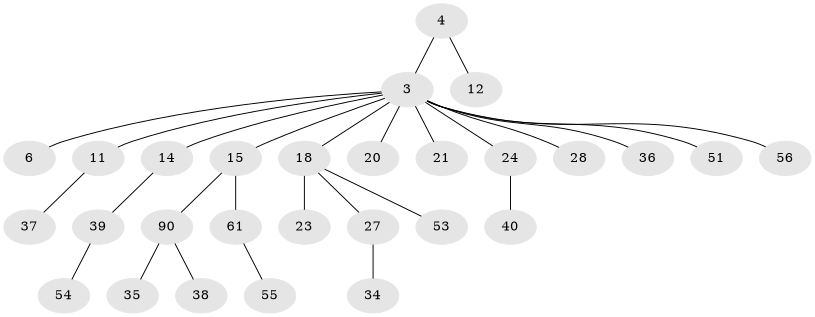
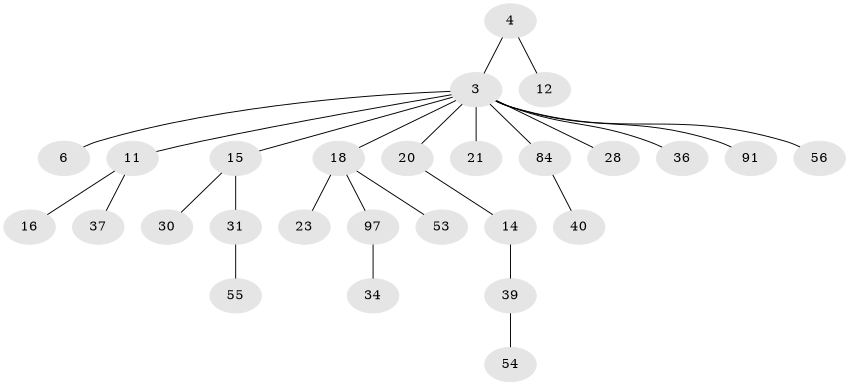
edge "3" -- "14": now "20" -- "14"
node "24": label "24" -> "84"
node "51": label "51" -> "91"
node "16": added
node "90": label "90" -> "30"
node "61": label "61" -> "31"
node "27": label "27" -> "97"
node "35": removed
node "38": removed
